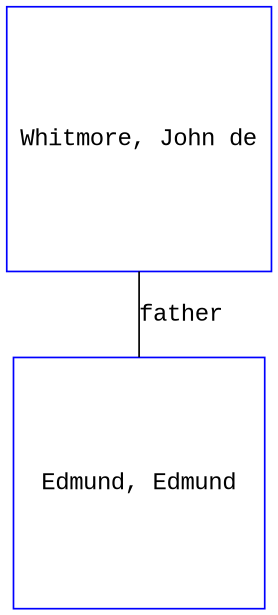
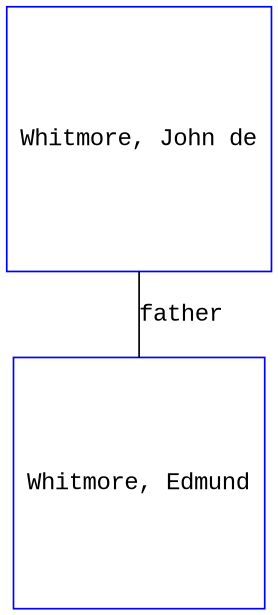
node "Edmund, Edmund": label "Edmund, Edmund" -> "Whitmore, Edmund"
